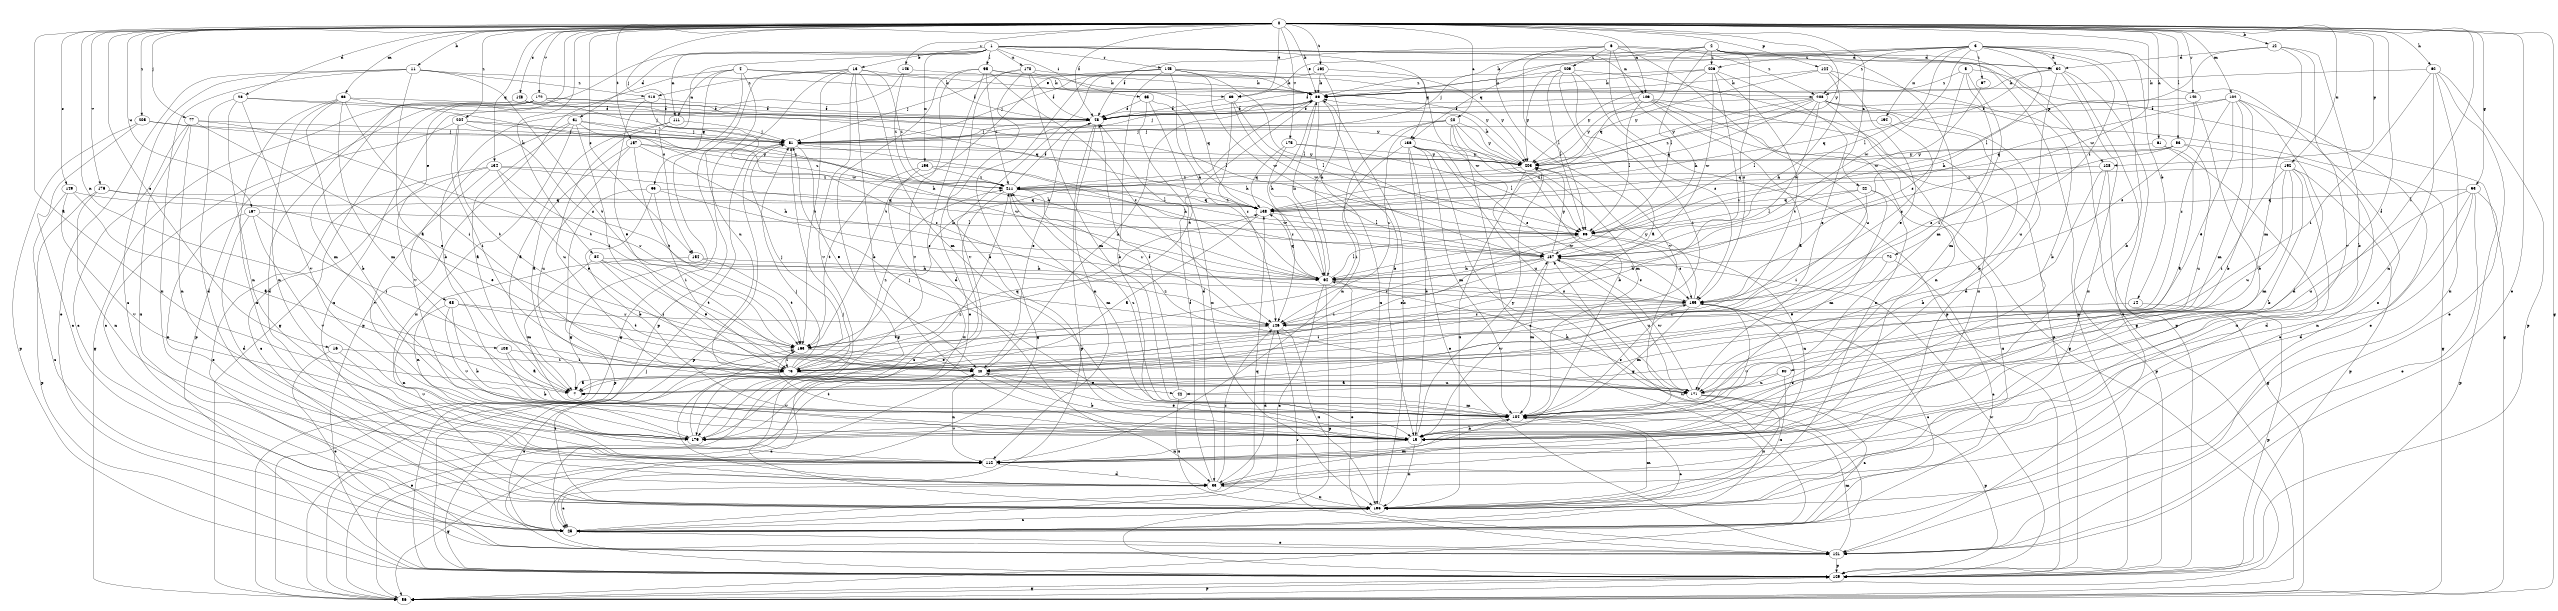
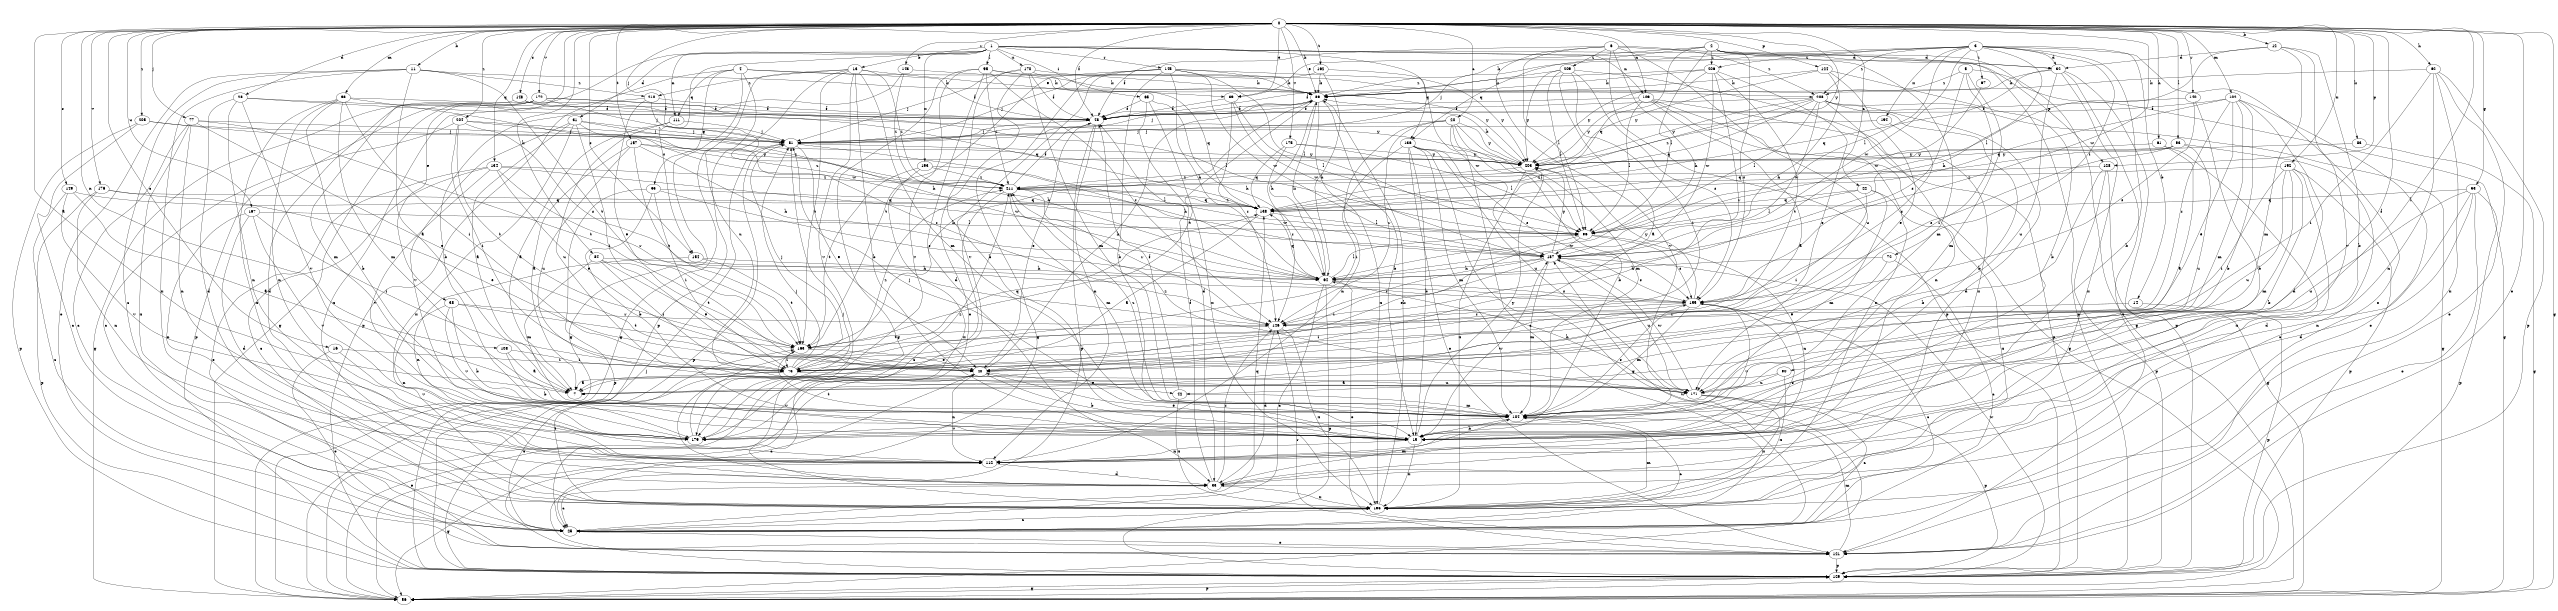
edge "4" -> "111": label "n" -> "q"
node "83": added
